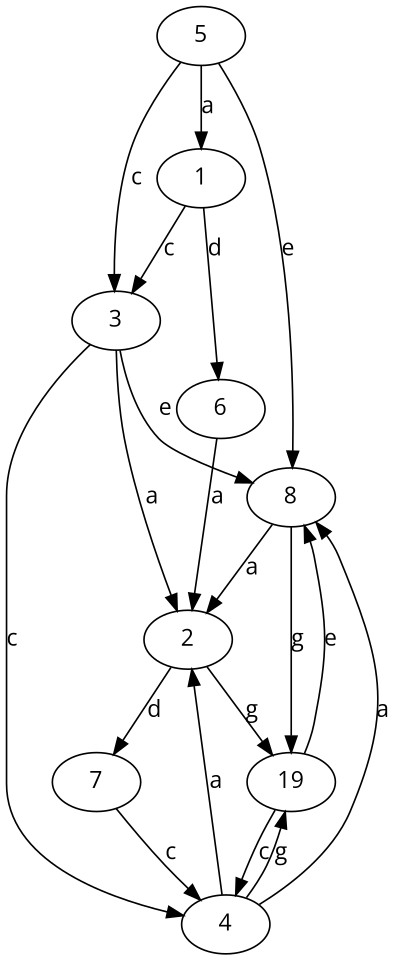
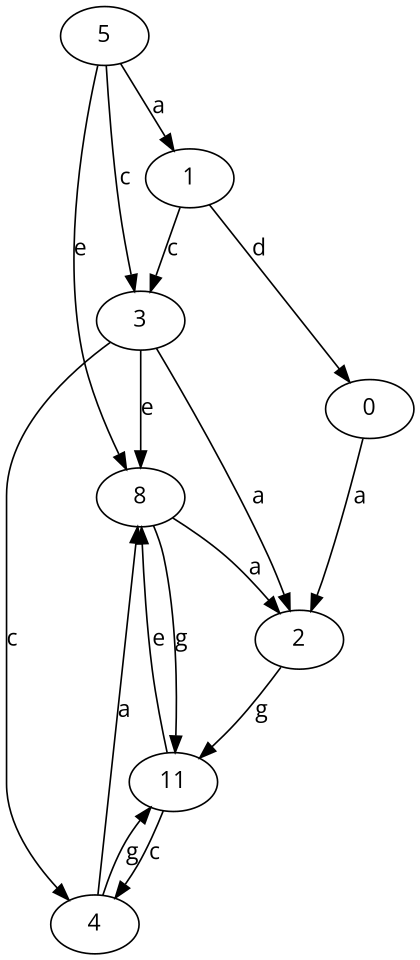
node "6": label "6" -> "0"
node "7": removed
node "19": label "19" -> "11"
edge "4" -> "2": removed, label "a"
